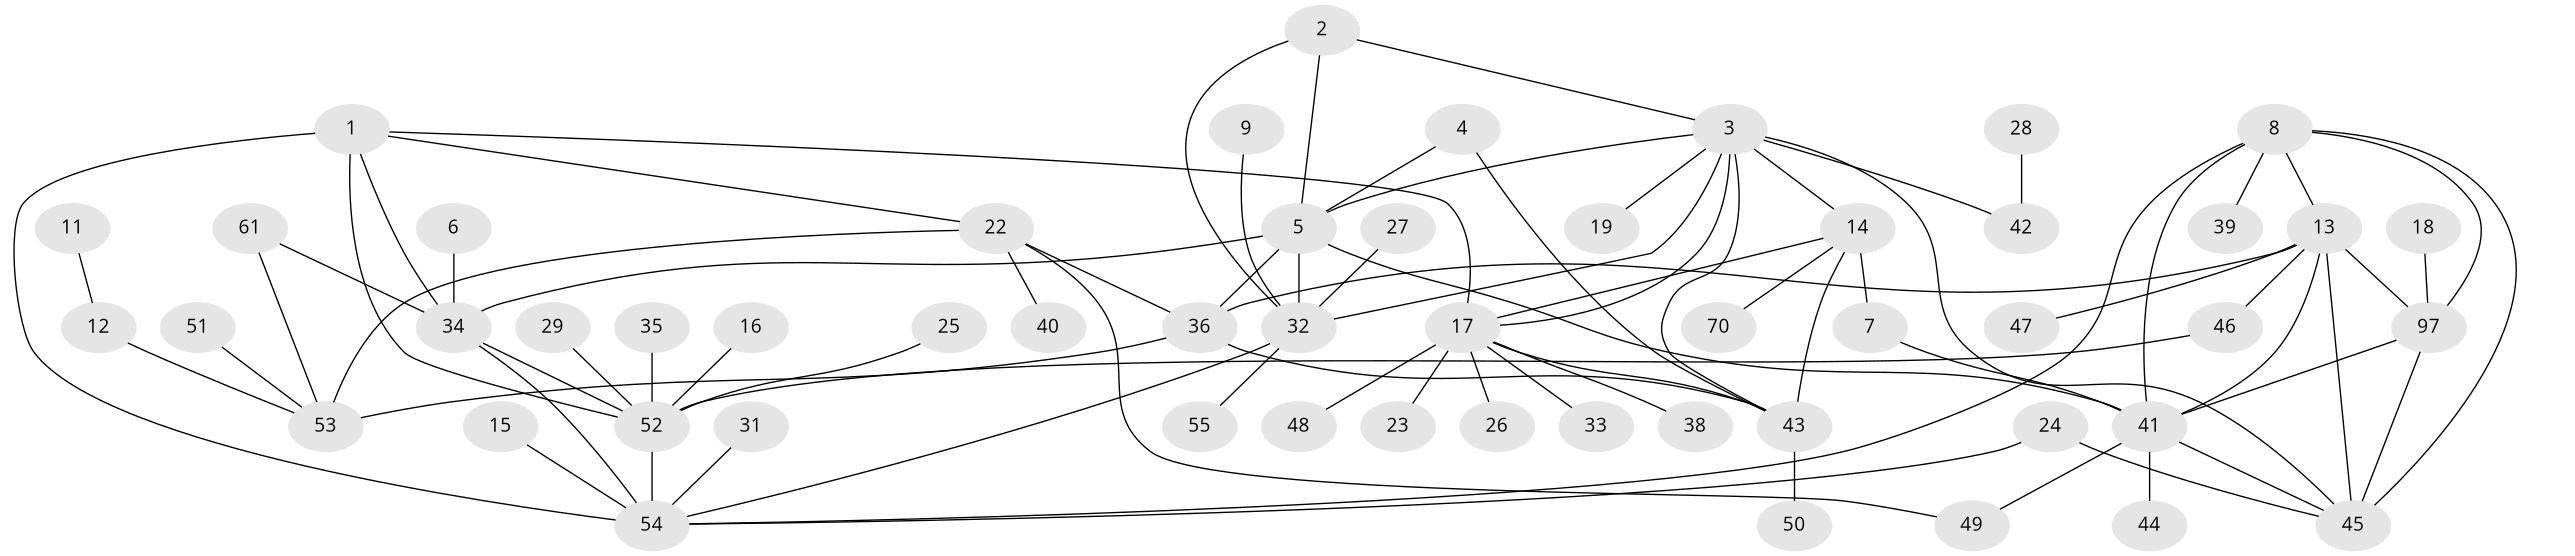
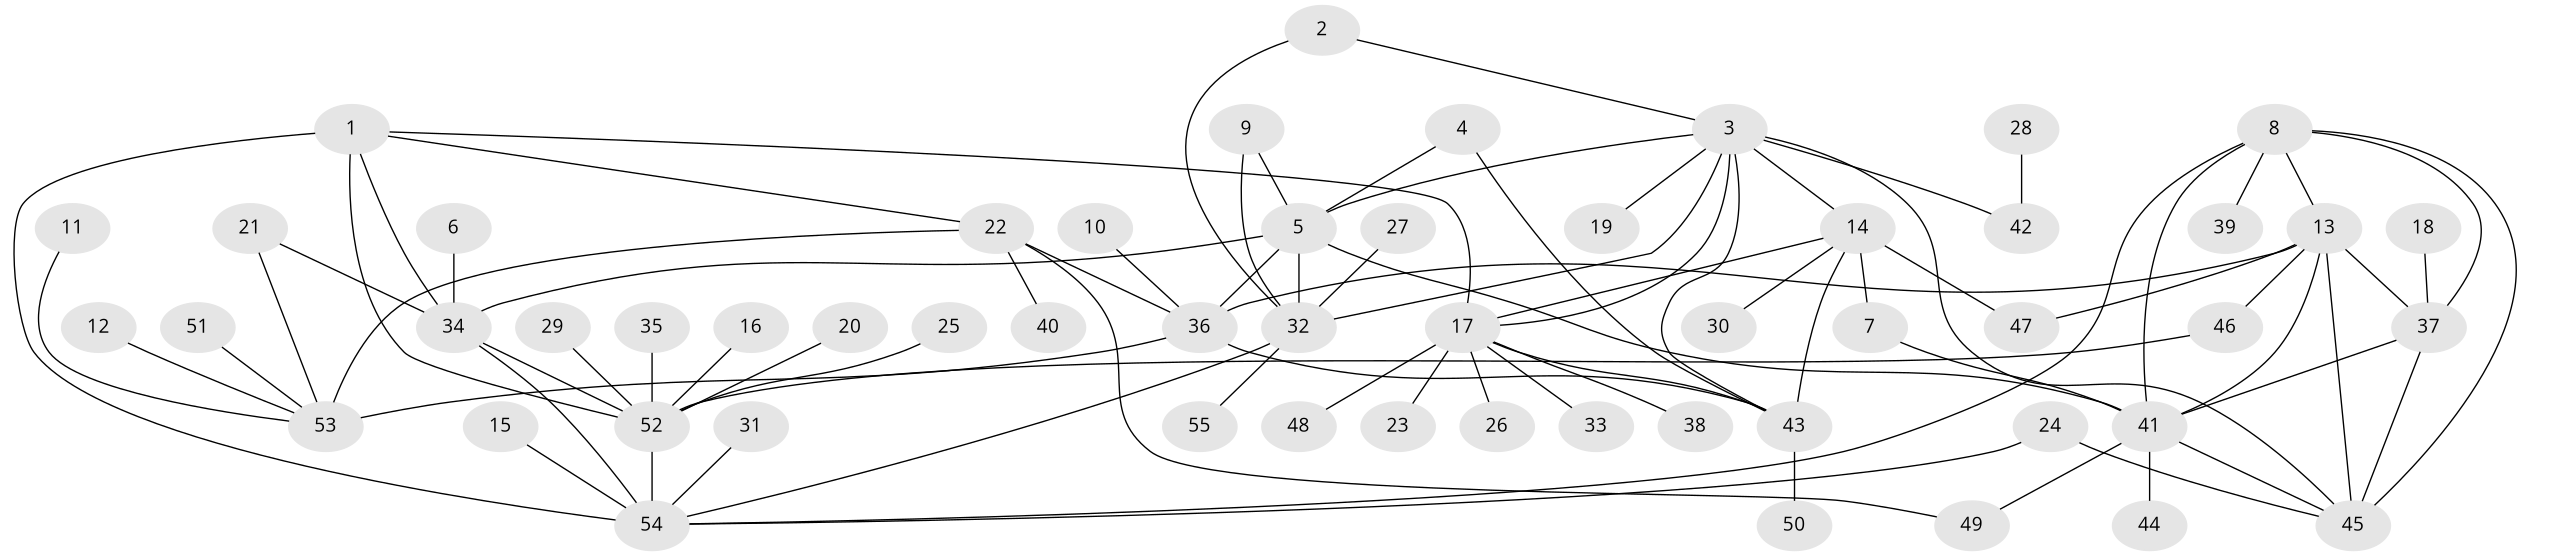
edge "2" -- "5": now "9" -- "5"
node "61": label "61" -> "21"
node "10": added
edge "14" -- "47": added
edge "11" -- "12": now "11" -- "53"
node "20": added
node "70": label "70" -> "30"
node "97": label "97" -> "37"
